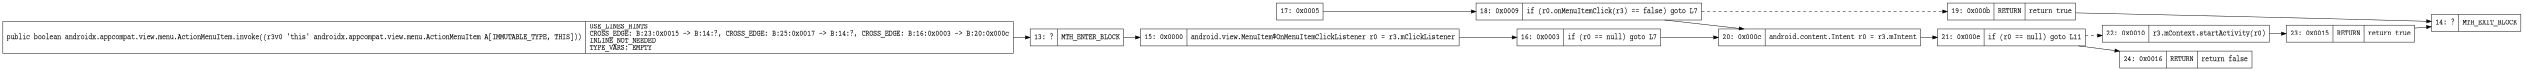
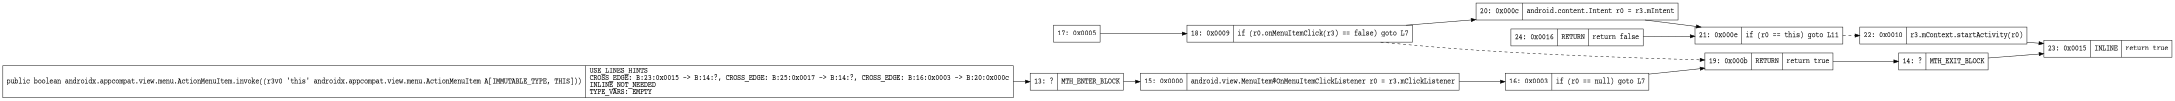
edge "23: 0x0015" -> "14: ?": reversed
node "23: 0x0015": text "RETURN" -> "INLINE"
edge "16: 0x0003" -> "20: 0x000c": now "16: 0x0003" -> "19: 0x000b"
node "21: 0x000e": text "if (r0 == null) goto L11" -> "if (r0 == this) goto L11"
edge "21: 0x000e" -> "24: 0x0016": reversed
